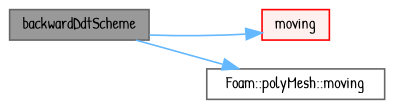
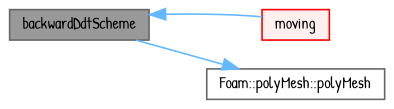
edge "backwardDdtScheme" -> "moving": reversed
node "Foam::polyMesh::moving": label "Foam::polyMesh::moving" -> "Foam::polyMesh::polyMesh"
